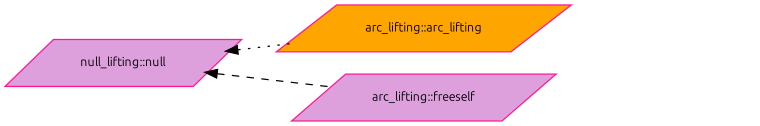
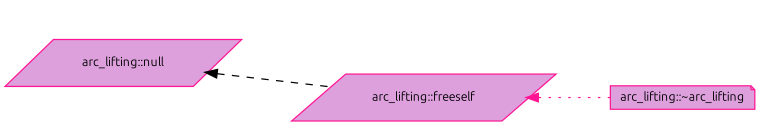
node "arc_lifting::arc_lifting": removed
node "null_lifting::null": label "null_lifting::null" -> "arc_lifting::null"
node "arc_lifting::~arc_lifting": added
